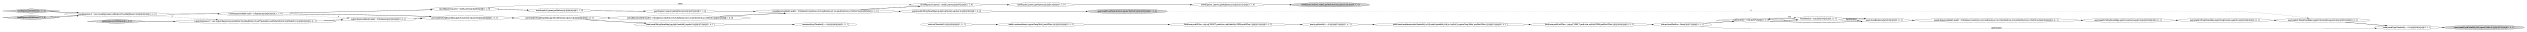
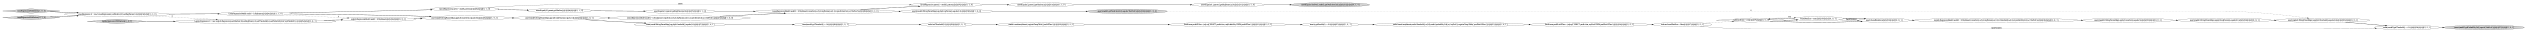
edge "boolean foundNonZero = false@@@17@@@['0', '0', '1']" -> "r.getDouble(0) != 0.0@@@19@@@['0', '0', '1']": style bold -> dashed
edge "assert(model.getThreshold() == 0.6)@@@8@@@['0', '0', '1']" -> "model.setThreshold(1.0)@@@9@@@['0', '0', '1']": added
